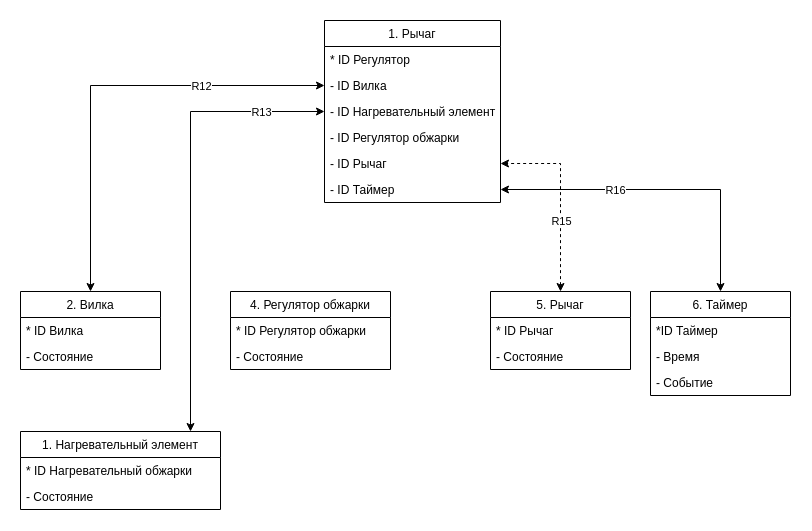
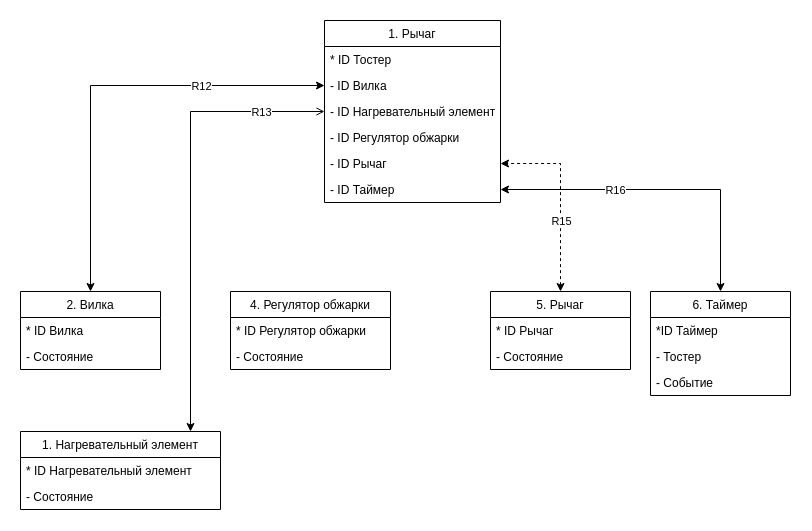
node "* ID Регулятор": label "* ID Регулятор" -> "* ID Тостер"
edge "- ID Нагревательный элемент" -- "1. Нагревательный элемент": arrowhead classic -> open
node "- Время": label "- Время" -> "- Тостер"
node "* ID Нагревательный обжарки": label "* ID Нагревательный обжарки" -> "* ID Нагревательный элемент"
